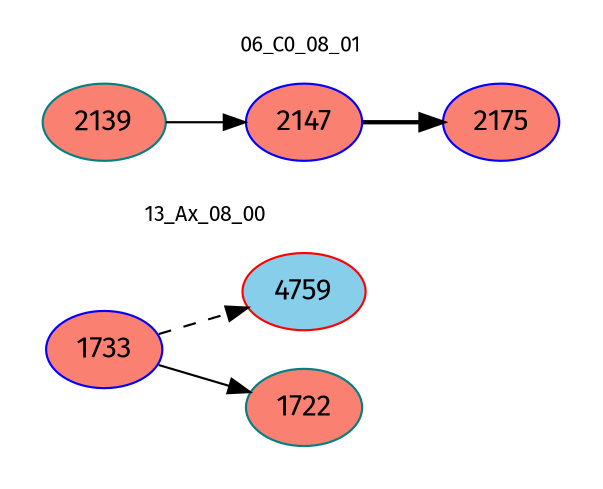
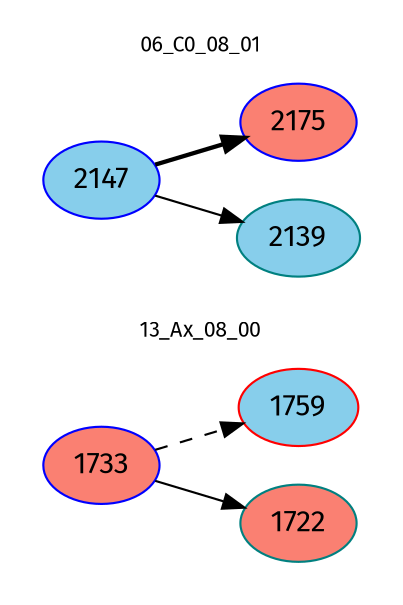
node "2139": fillcolor salmon -> skyblue
edge "2139" -> "2147": reversed
node "2147": fillcolor salmon -> skyblue
node "4759": label "4759" -> "1759"
